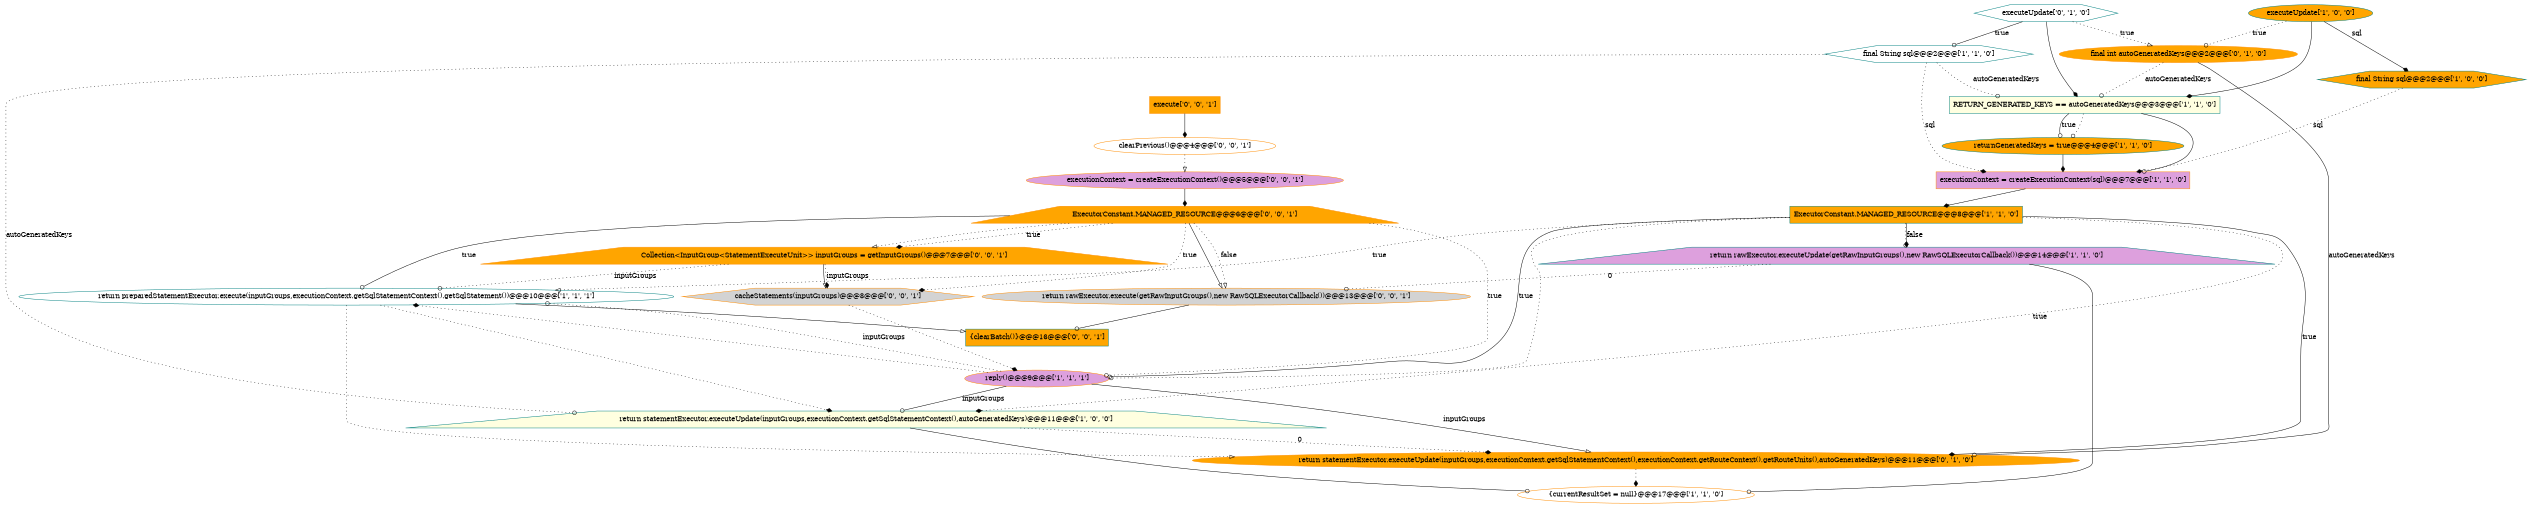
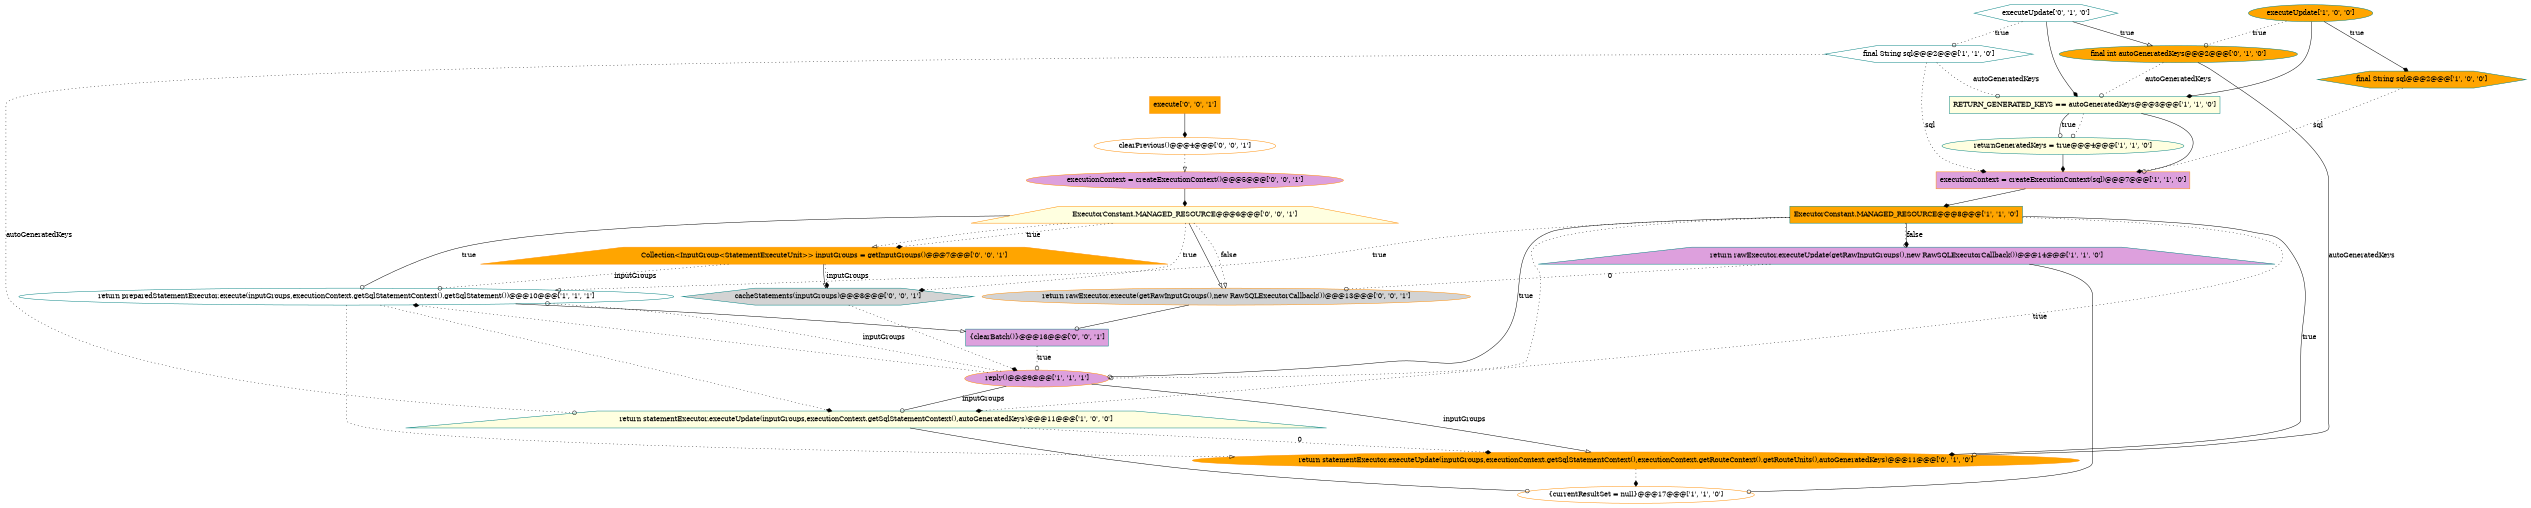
edge "executeUpdate['0', '1', '0']" -> "final String sql@@@2@@@['1', '1', '0']": style solid -> dotted
edge "executeUpdate['0', '1', '0']" -> "final int autoGeneratedKeys@@@2@@@['0', '1', '0']": style dotted -> solid
edge "executeUpdate['1', '0', '0']" -> "final String sql@@@2@@@['1', '0', '0']": label "sql" -> "true"
node "final int autoGeneratedKeys@@@2@@@['0', '1', '0']": color darkorange -> teal
node "returnGeneratedKeys = true@@@4@@@['1', '1', '0']": fillcolor orange -> lightyellow
node "ExecutorConstant.MANAGED_RESOURCE@@@6@@@['0', '0', '1']": fillcolor orange -> lightyellow
node "cacheStatements(inputGroups)@@@8@@@['0', '0', '1']": color darkorange -> teal
node "{clearBatch()}@@@16@@@['0', '0', '1']": fillcolor orange -> plum
edge "ExecutorConstant.MANAGED_RESOURCE@@@6@@@['0', '0', '1']" -> "reply()@@@9@@@['1', '1', '1']": now "{clearBatch()}@@@16@@@['0', '0', '1']" -> "reply()@@@9@@@['1', '1', '1']"
